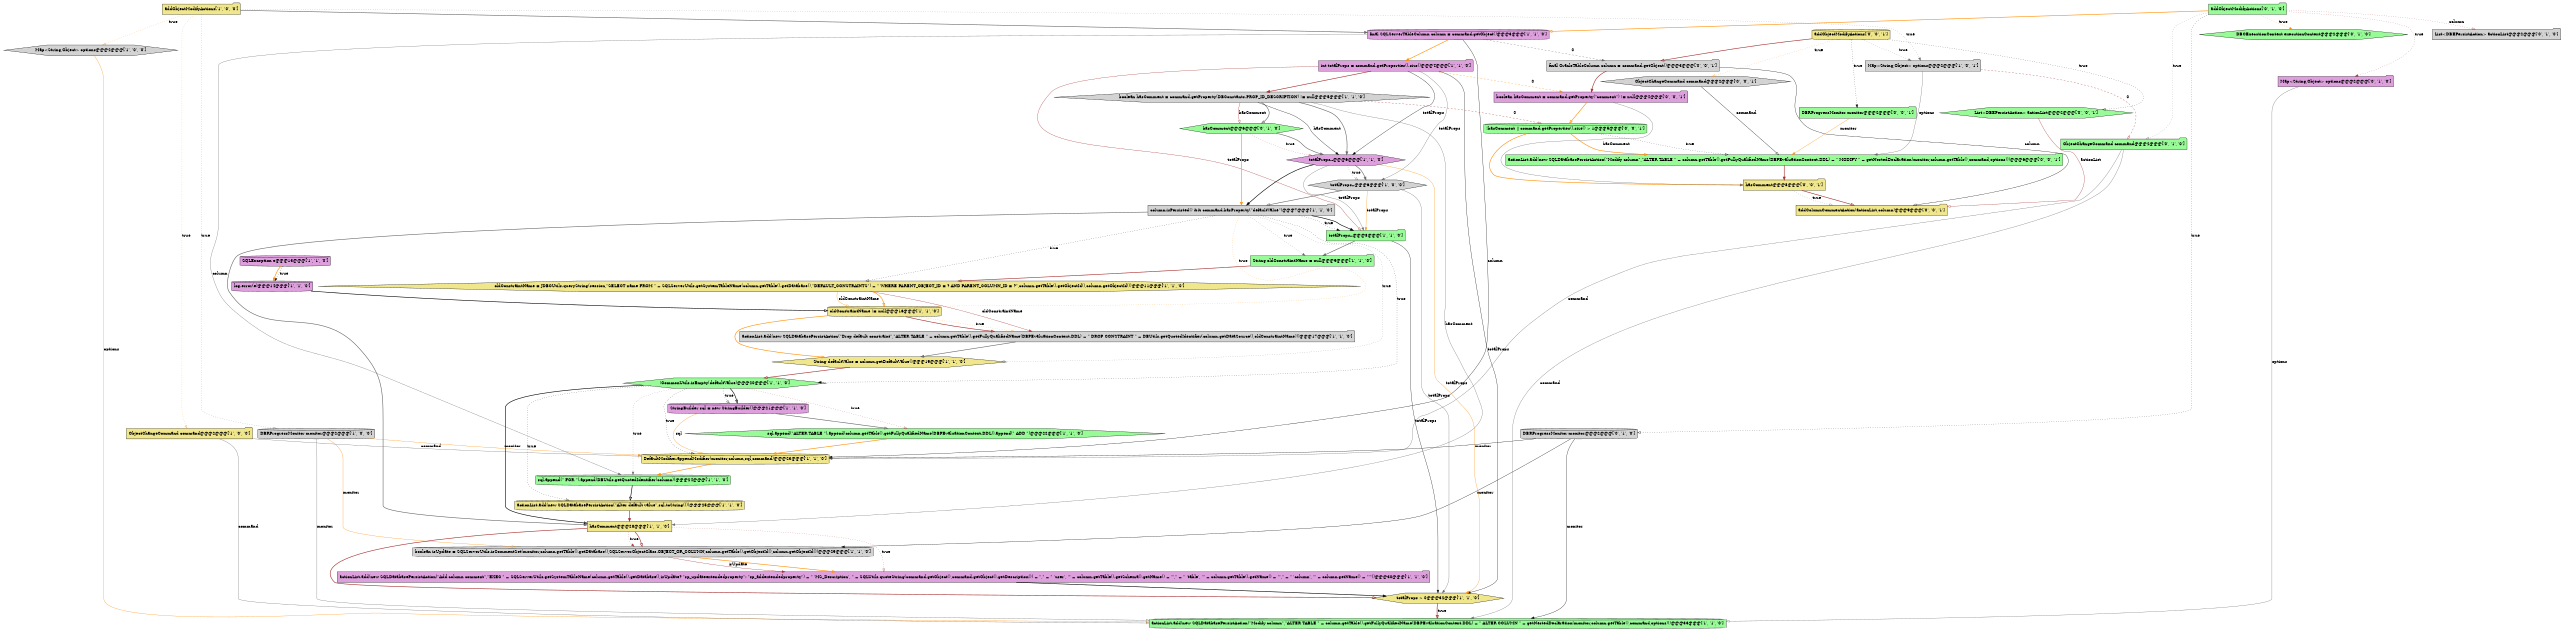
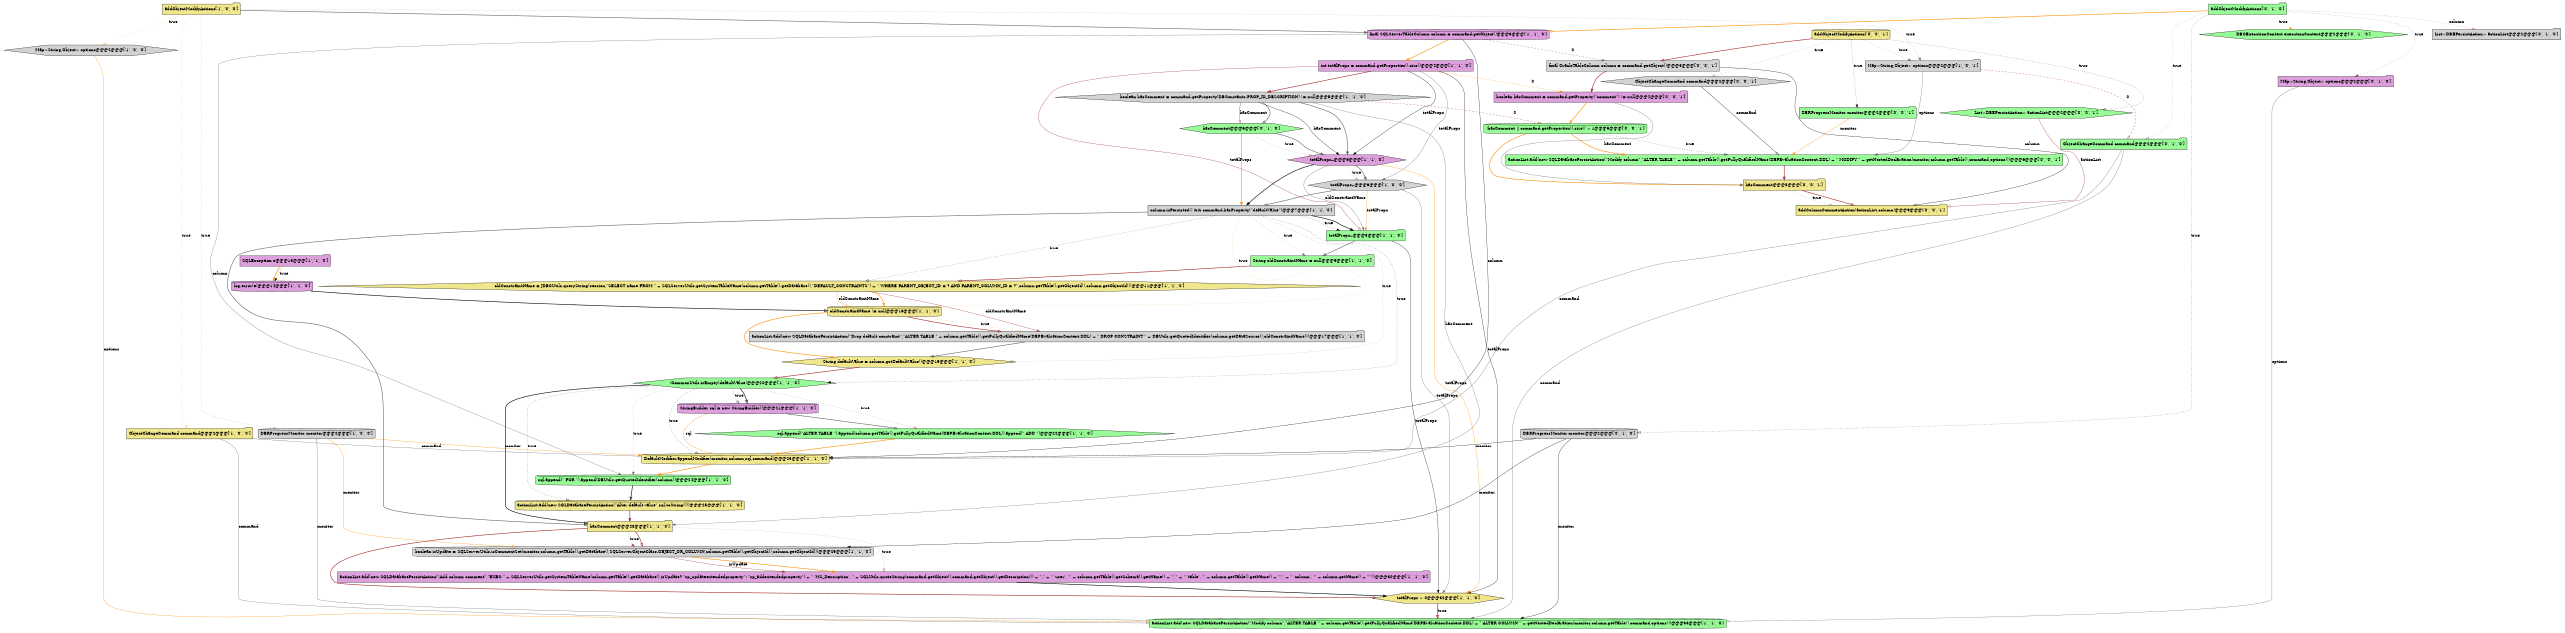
edge "addObjectModifyActions['0', '0', '1']" -> "ObjectChangeCommand command@@@2@@@['0', '0', '1']": color darkorange -> gray40
edge "totalProps--@@@6@@@['1', '1', '0']" -> "totalProps--@@@8@@@['1', '1', '0']": label "totalProps" -> "oldConstraintName"
node "SQLException e@@@13@@@['1', '1', '0']": shape cylinder -> folder
